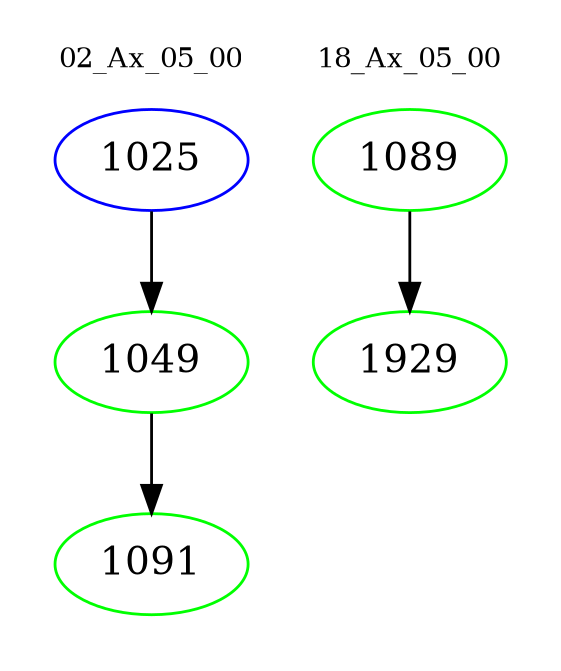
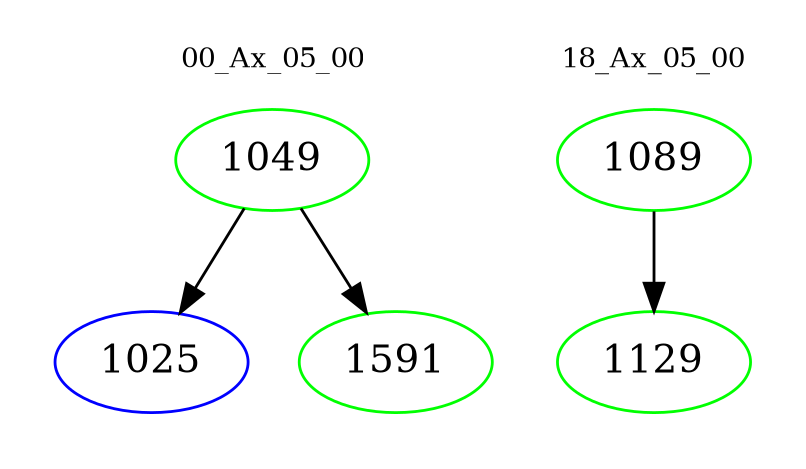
cluster "02_Ax_05_00": label "02_Ax_05_00" -> "00_Ax_05_00"
edge "1025" -> "1049": reversed
node "1929": label "1929" -> "1129"
node "1091": label "1091" -> "1591"
